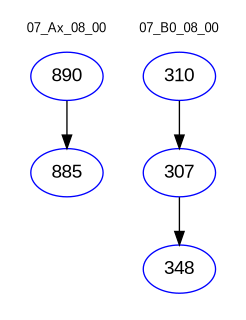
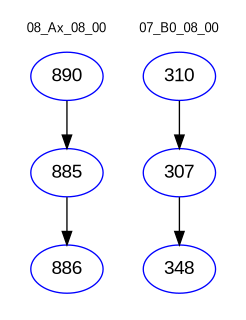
cluster "07_Ax_08_00": label "07_Ax_08_00" -> "08_Ax_08_00"
node "886": added
